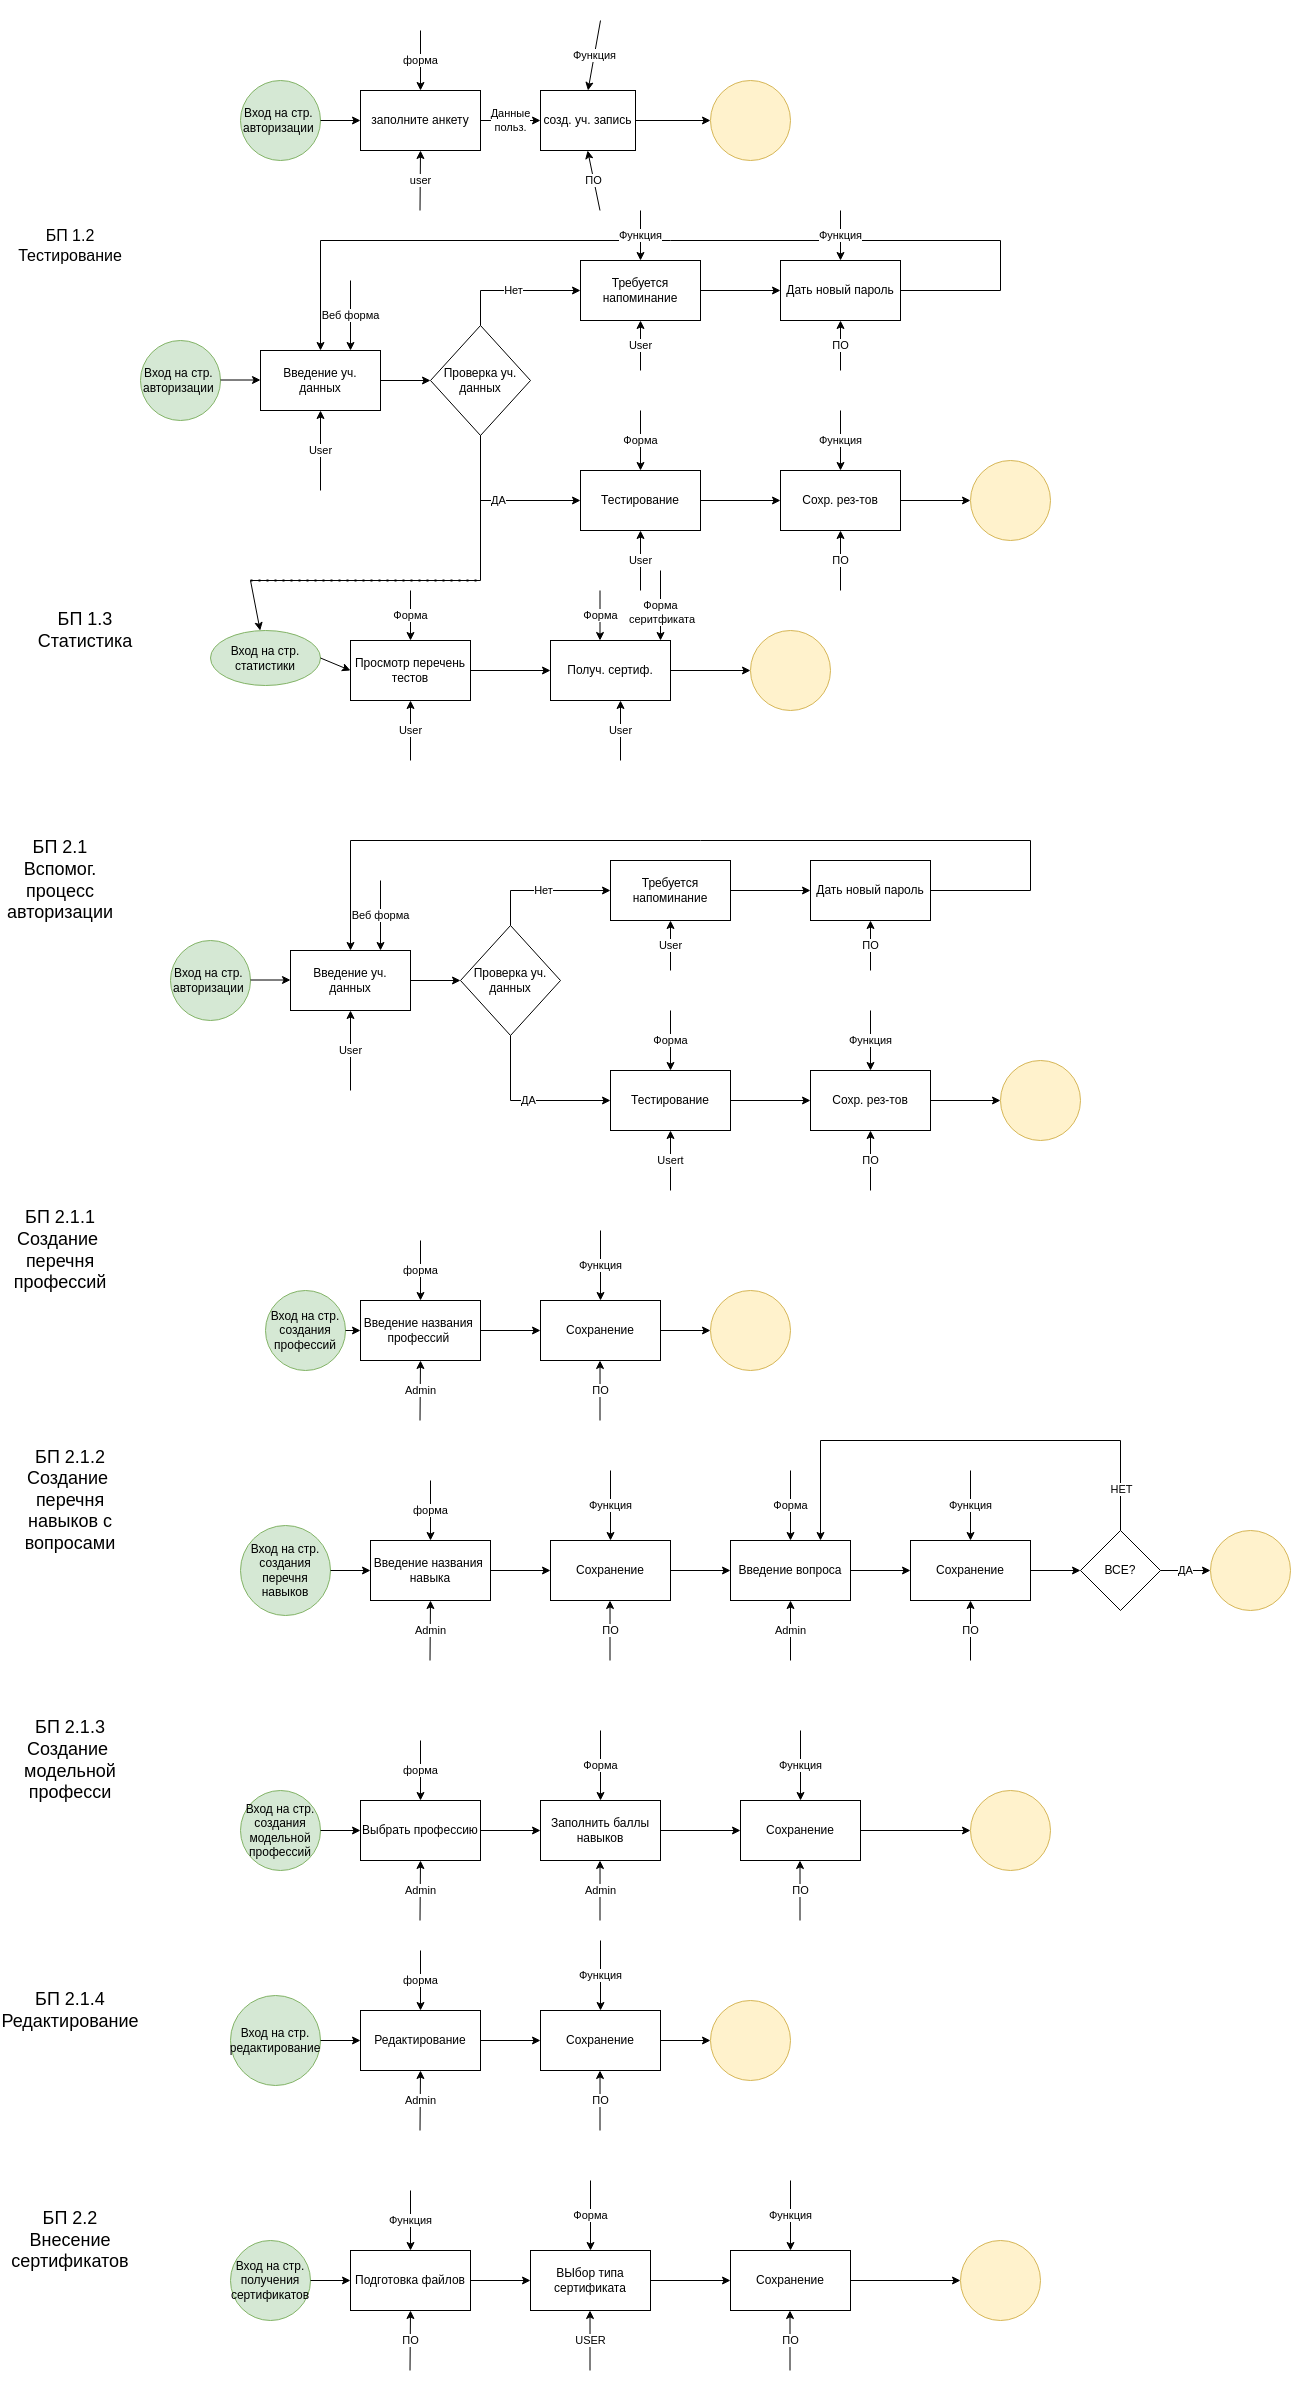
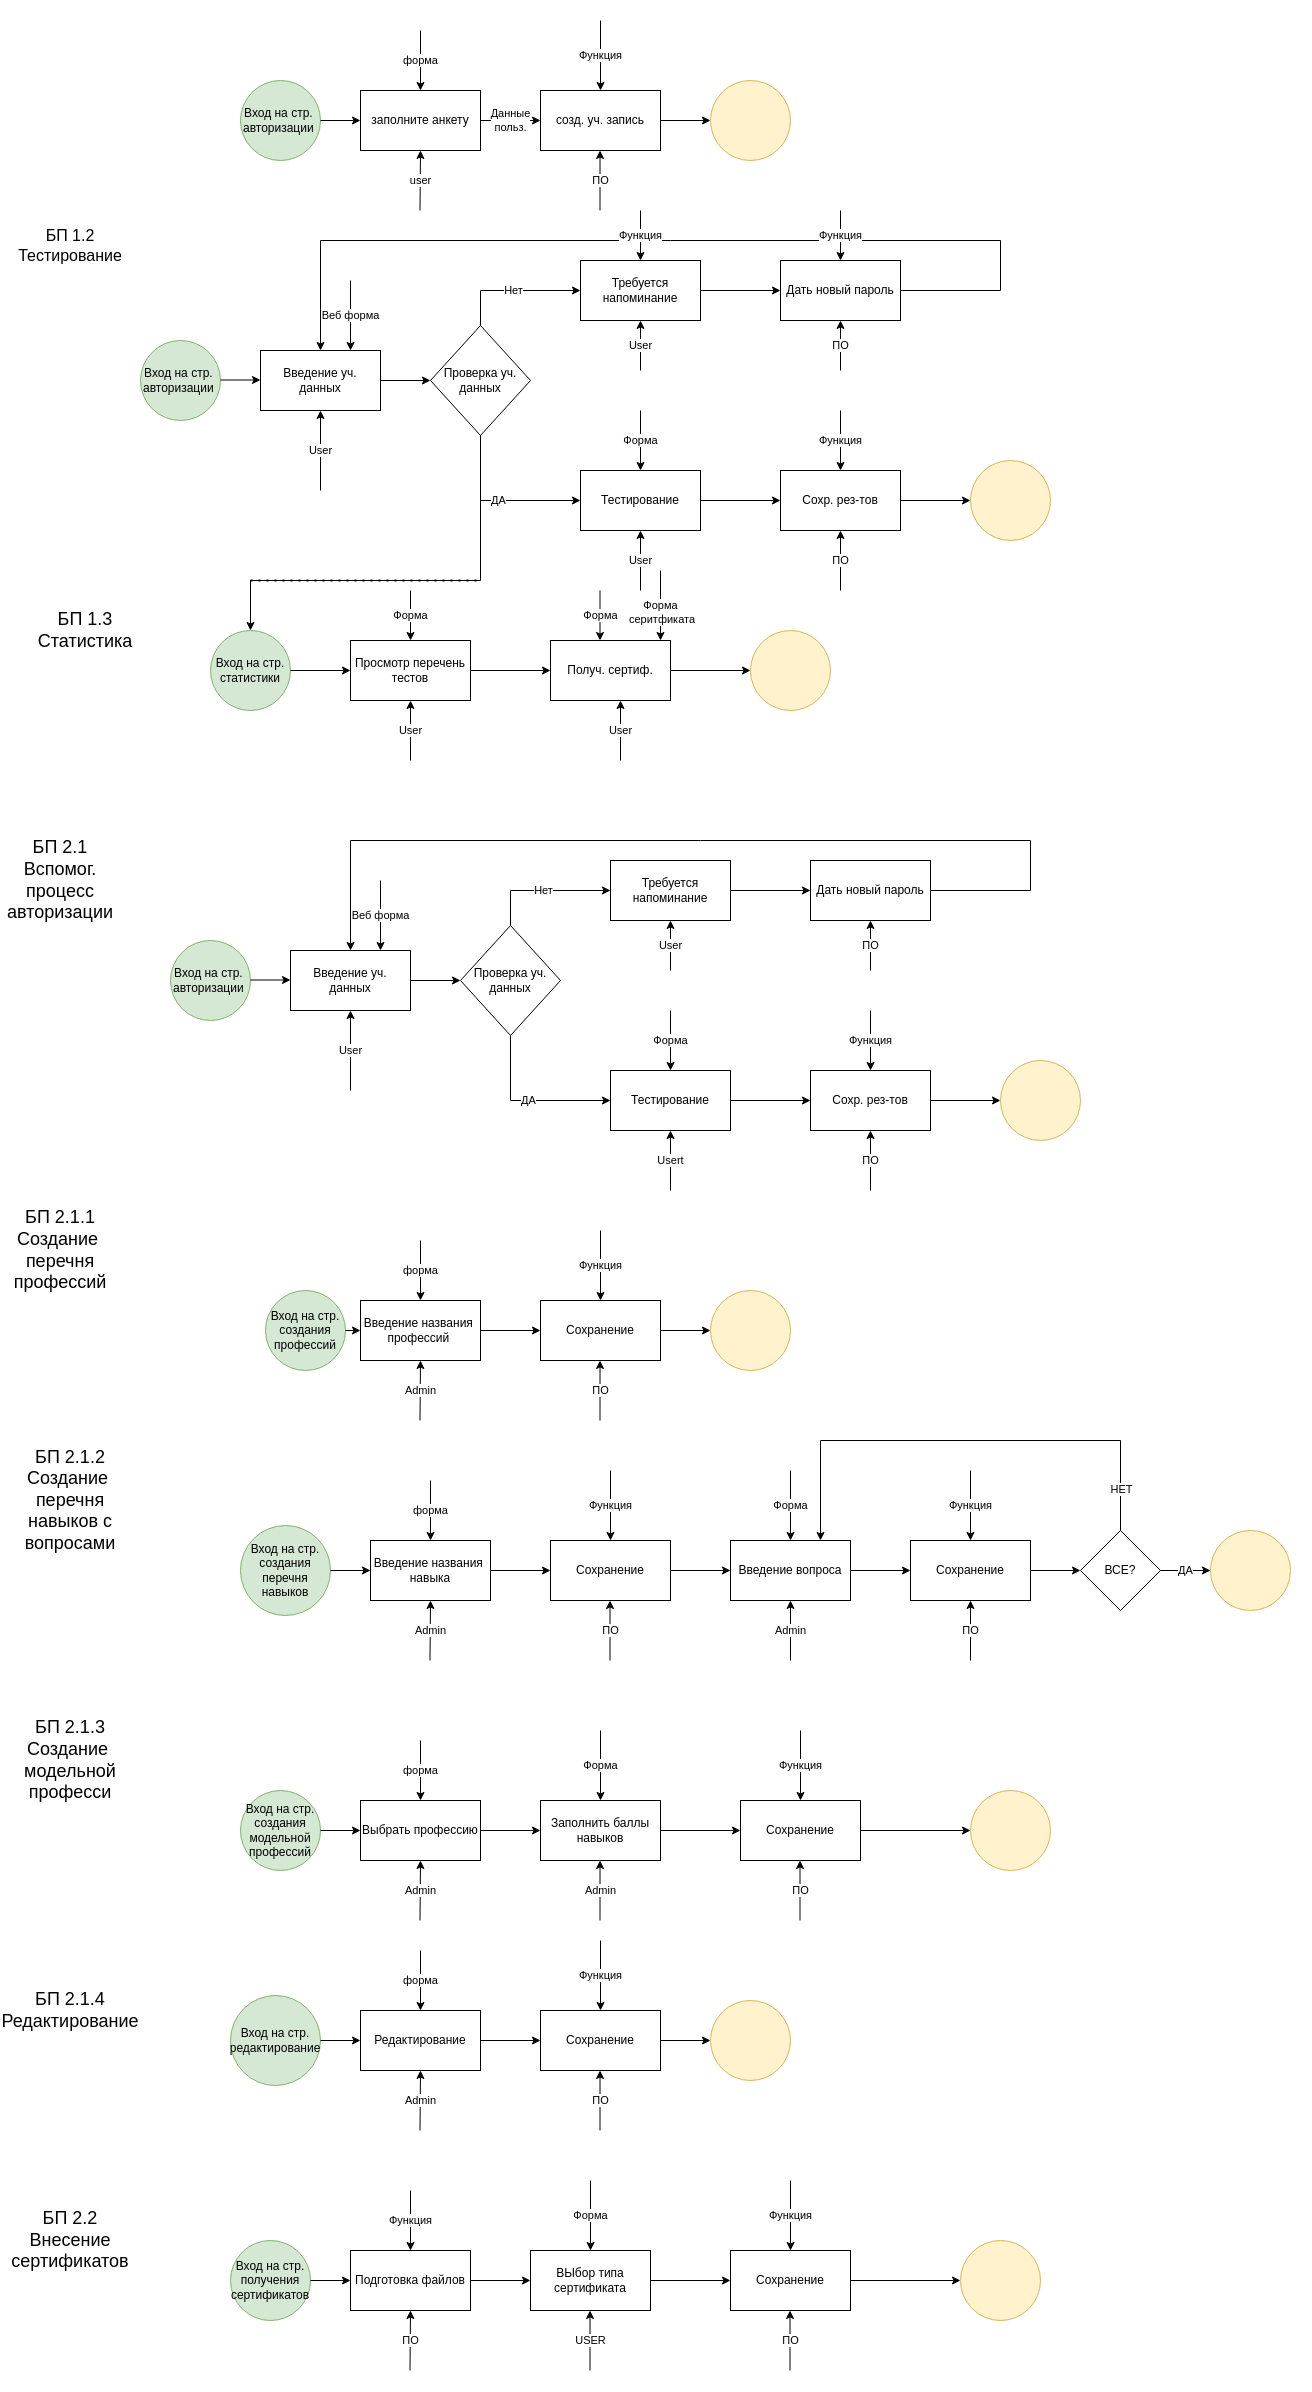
node "созд. уч. запись": size 95x60 -> 120x60
node "Вход на стр. статистики": size 110x55 -> 80x80
